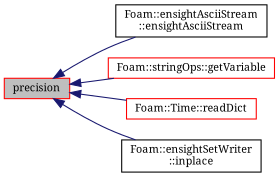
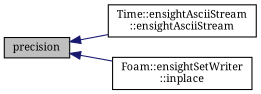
node "Foam::ensightAsciiStream ::ensightAsciiStream": label "Foam::ensightAsciiStream ::ensightAsciiStream" -> "Time::ensightAsciiStream ::ensightAsciiStream"
node "Foam::stringOps::getVariable": removed
node "precision": color red -> black
node "Foam::Time::readDict": removed
